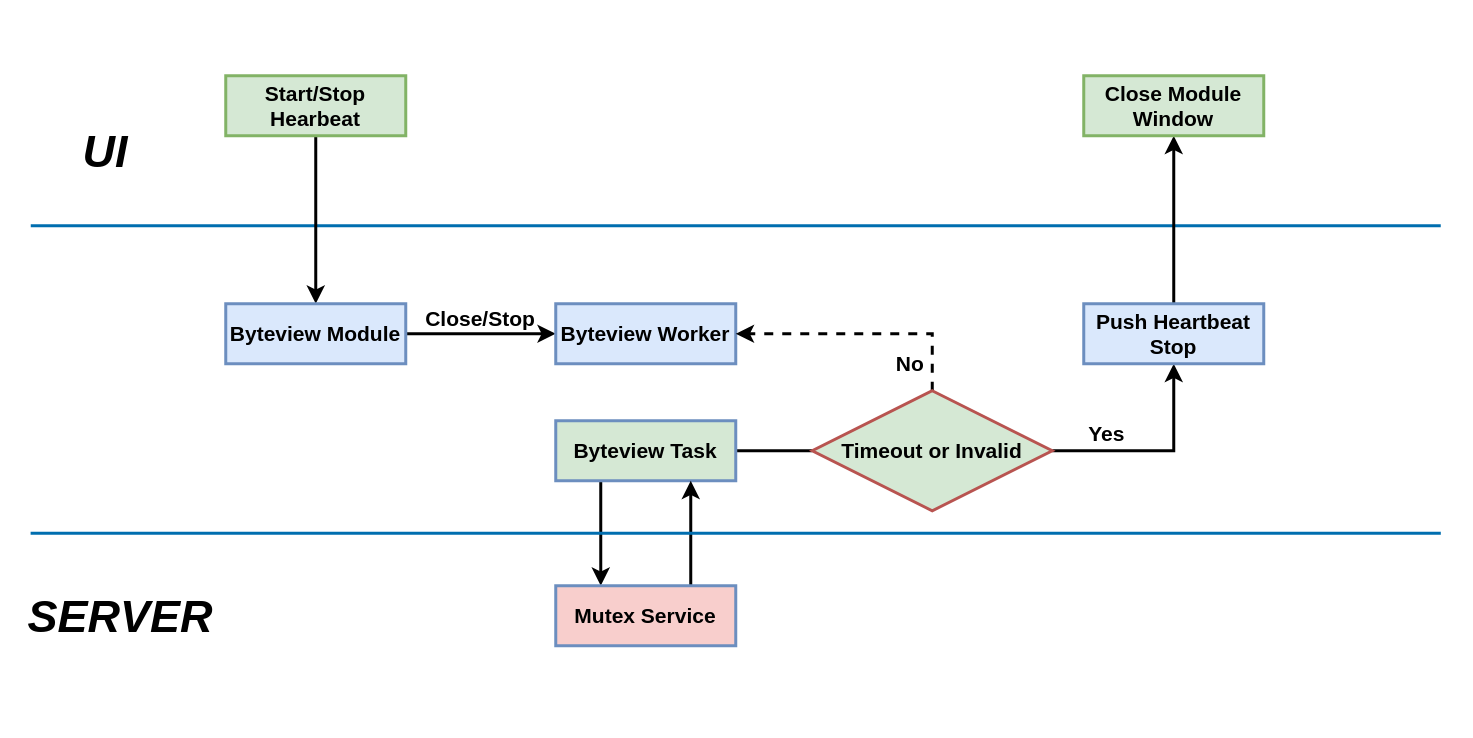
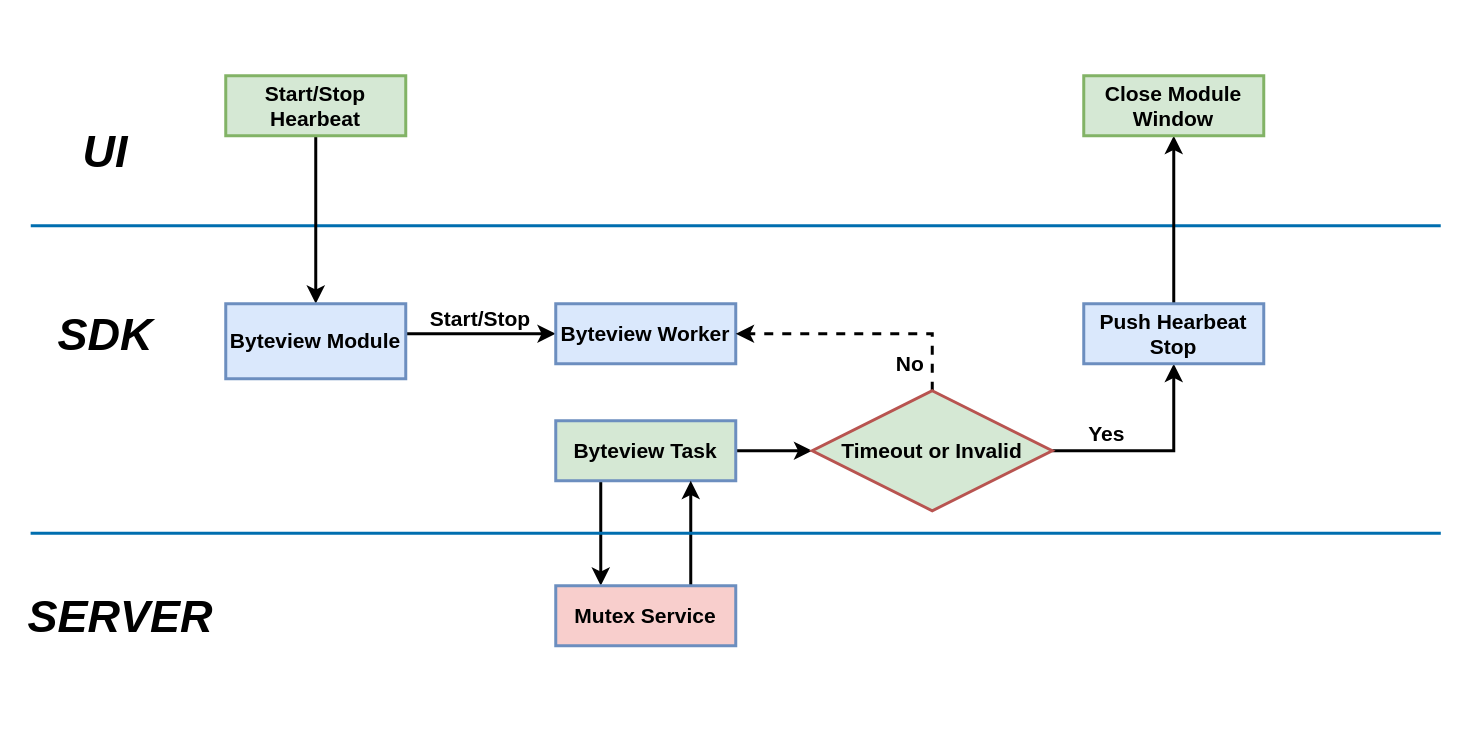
node "Close/Stop": label "Close/Stop" -> "Start/Stop"
node "SDK": added
node "Byteview Module": size 180x60 -> 180x75
node "Push Heartbeat Stop": label "Push Heartbeat Stop" -> "Push Hearbeat Stop"
edge "Byteview Task" -- "Timeout or Invalid": arrowhead none -> classic
